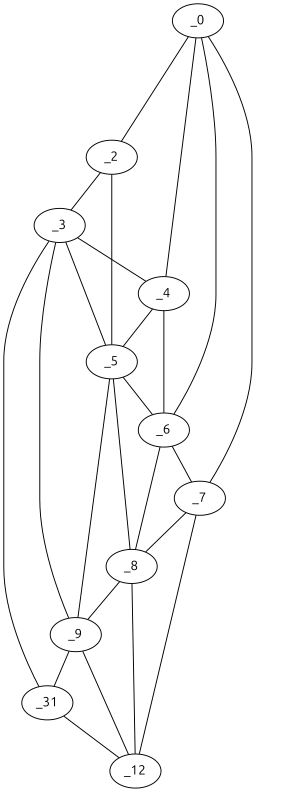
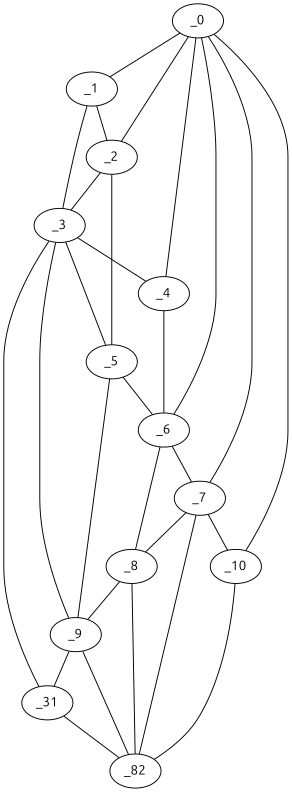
node "_1": added
edge "_4" -- "_5": removed
edge "_5" -- "_8": removed
node "_10": added
node "_12": label "_12" -> "_82"
